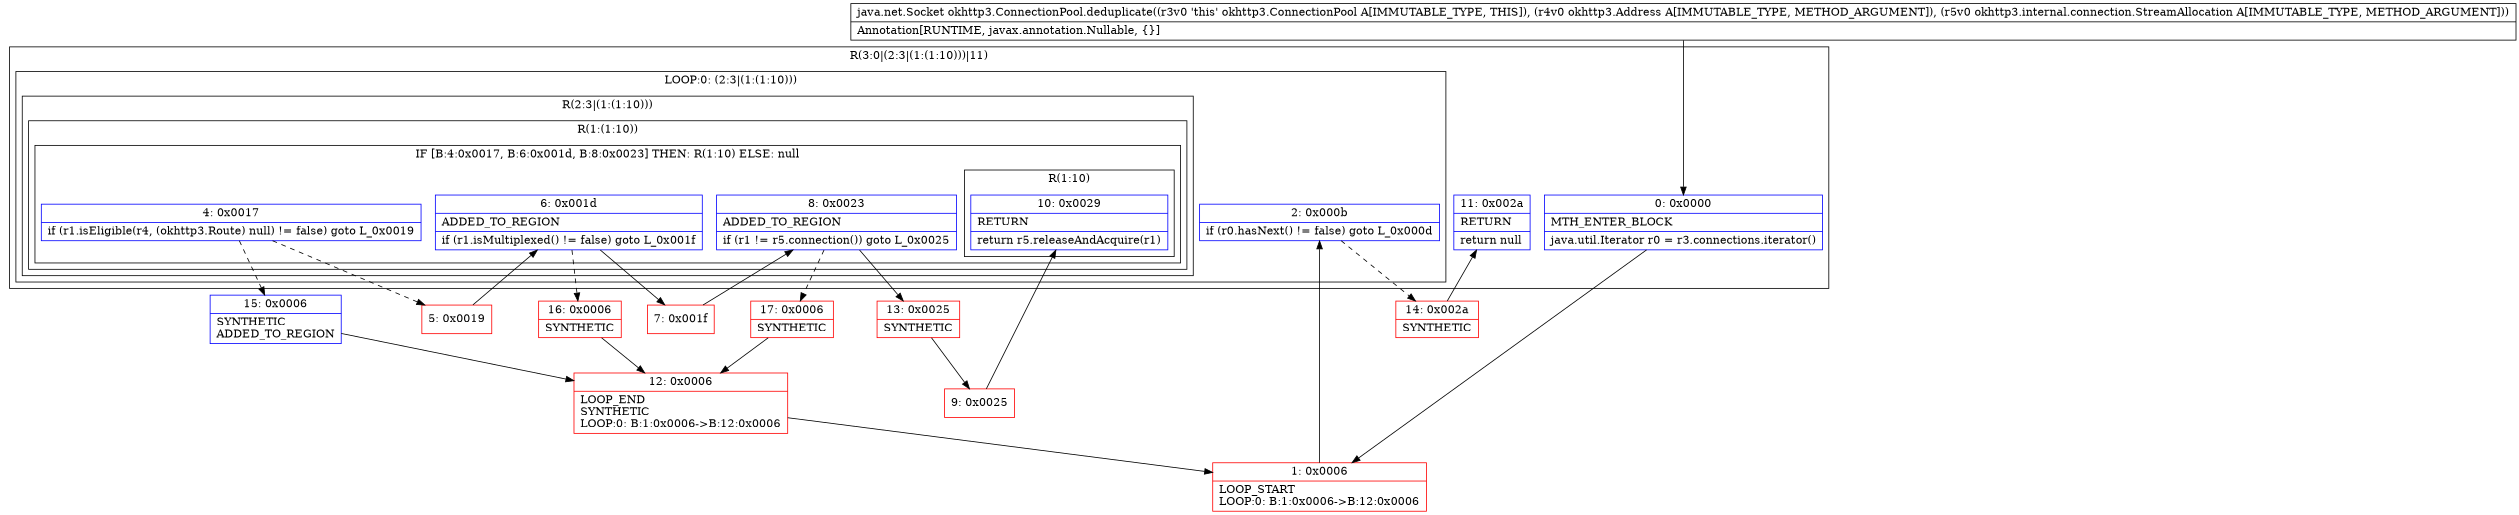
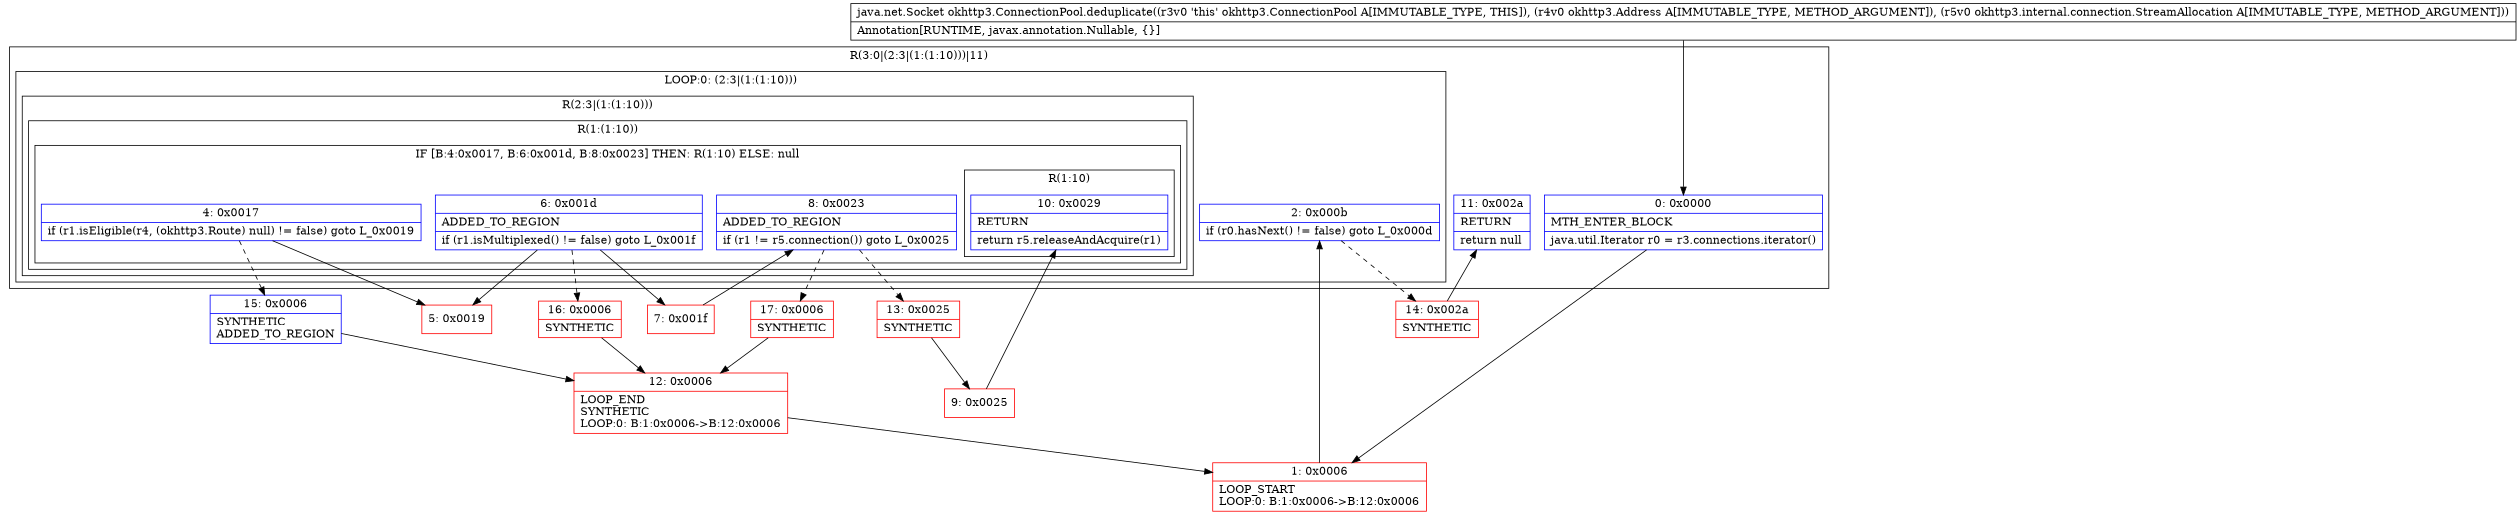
edge "4: 0x0017" -> "5: 0x0019": style dashed -> solid
edge "8: 0x0023" -> "13: 0x0025": style solid -> dashed
edge "5: 0x0019" -> "6: 0x001d": reversed
